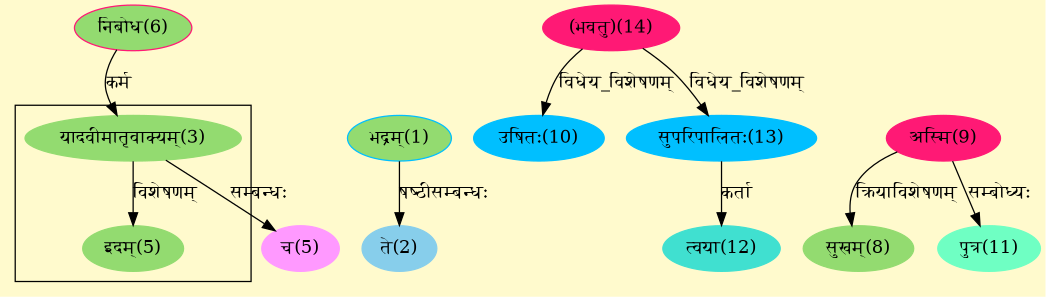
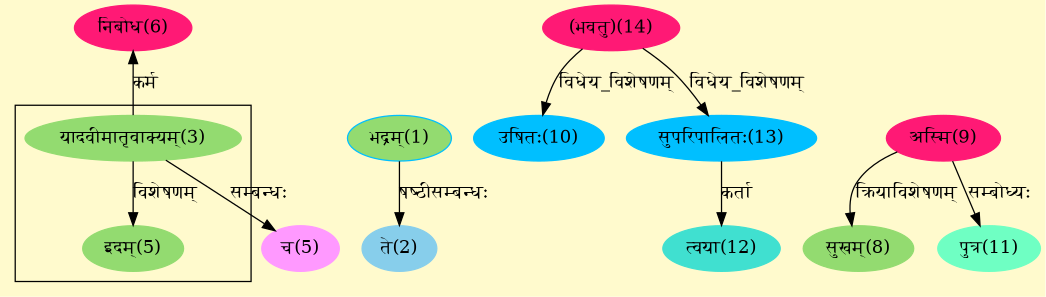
node "निबोध(6)": fillcolor #93db70 -> #ff1975
edge "निबोध(6)" -> "यादवीमातृवाक्यम्(3)": reversed
